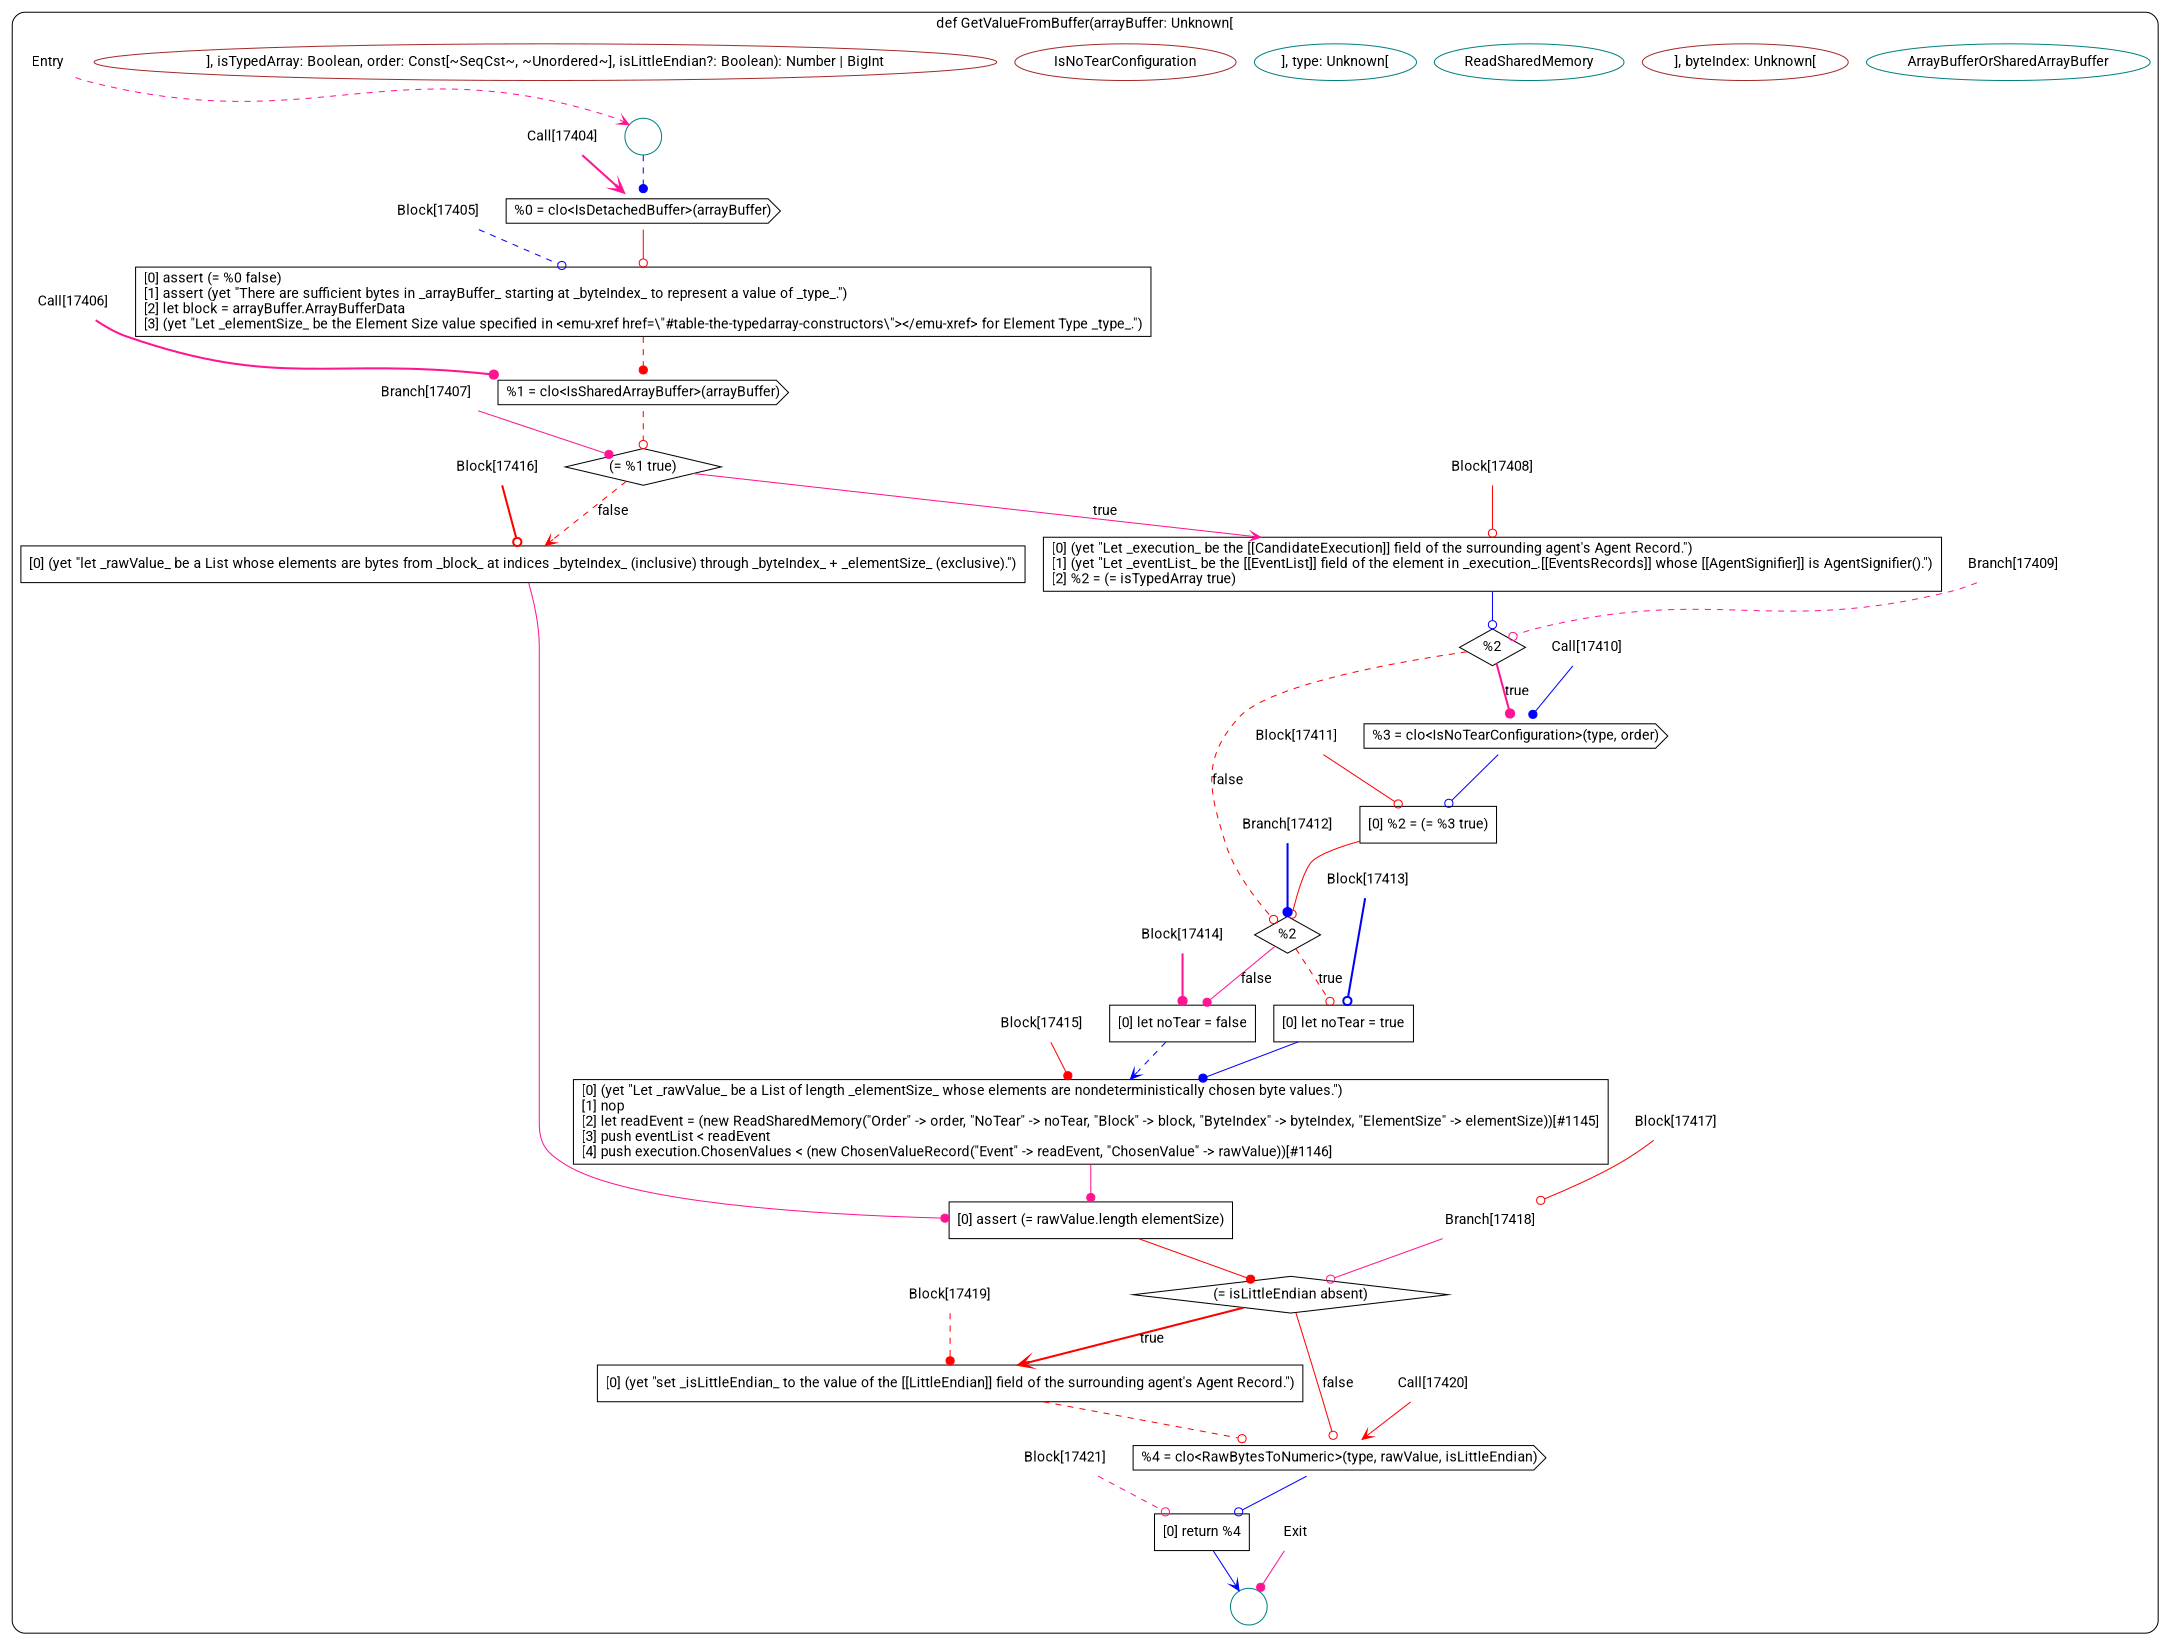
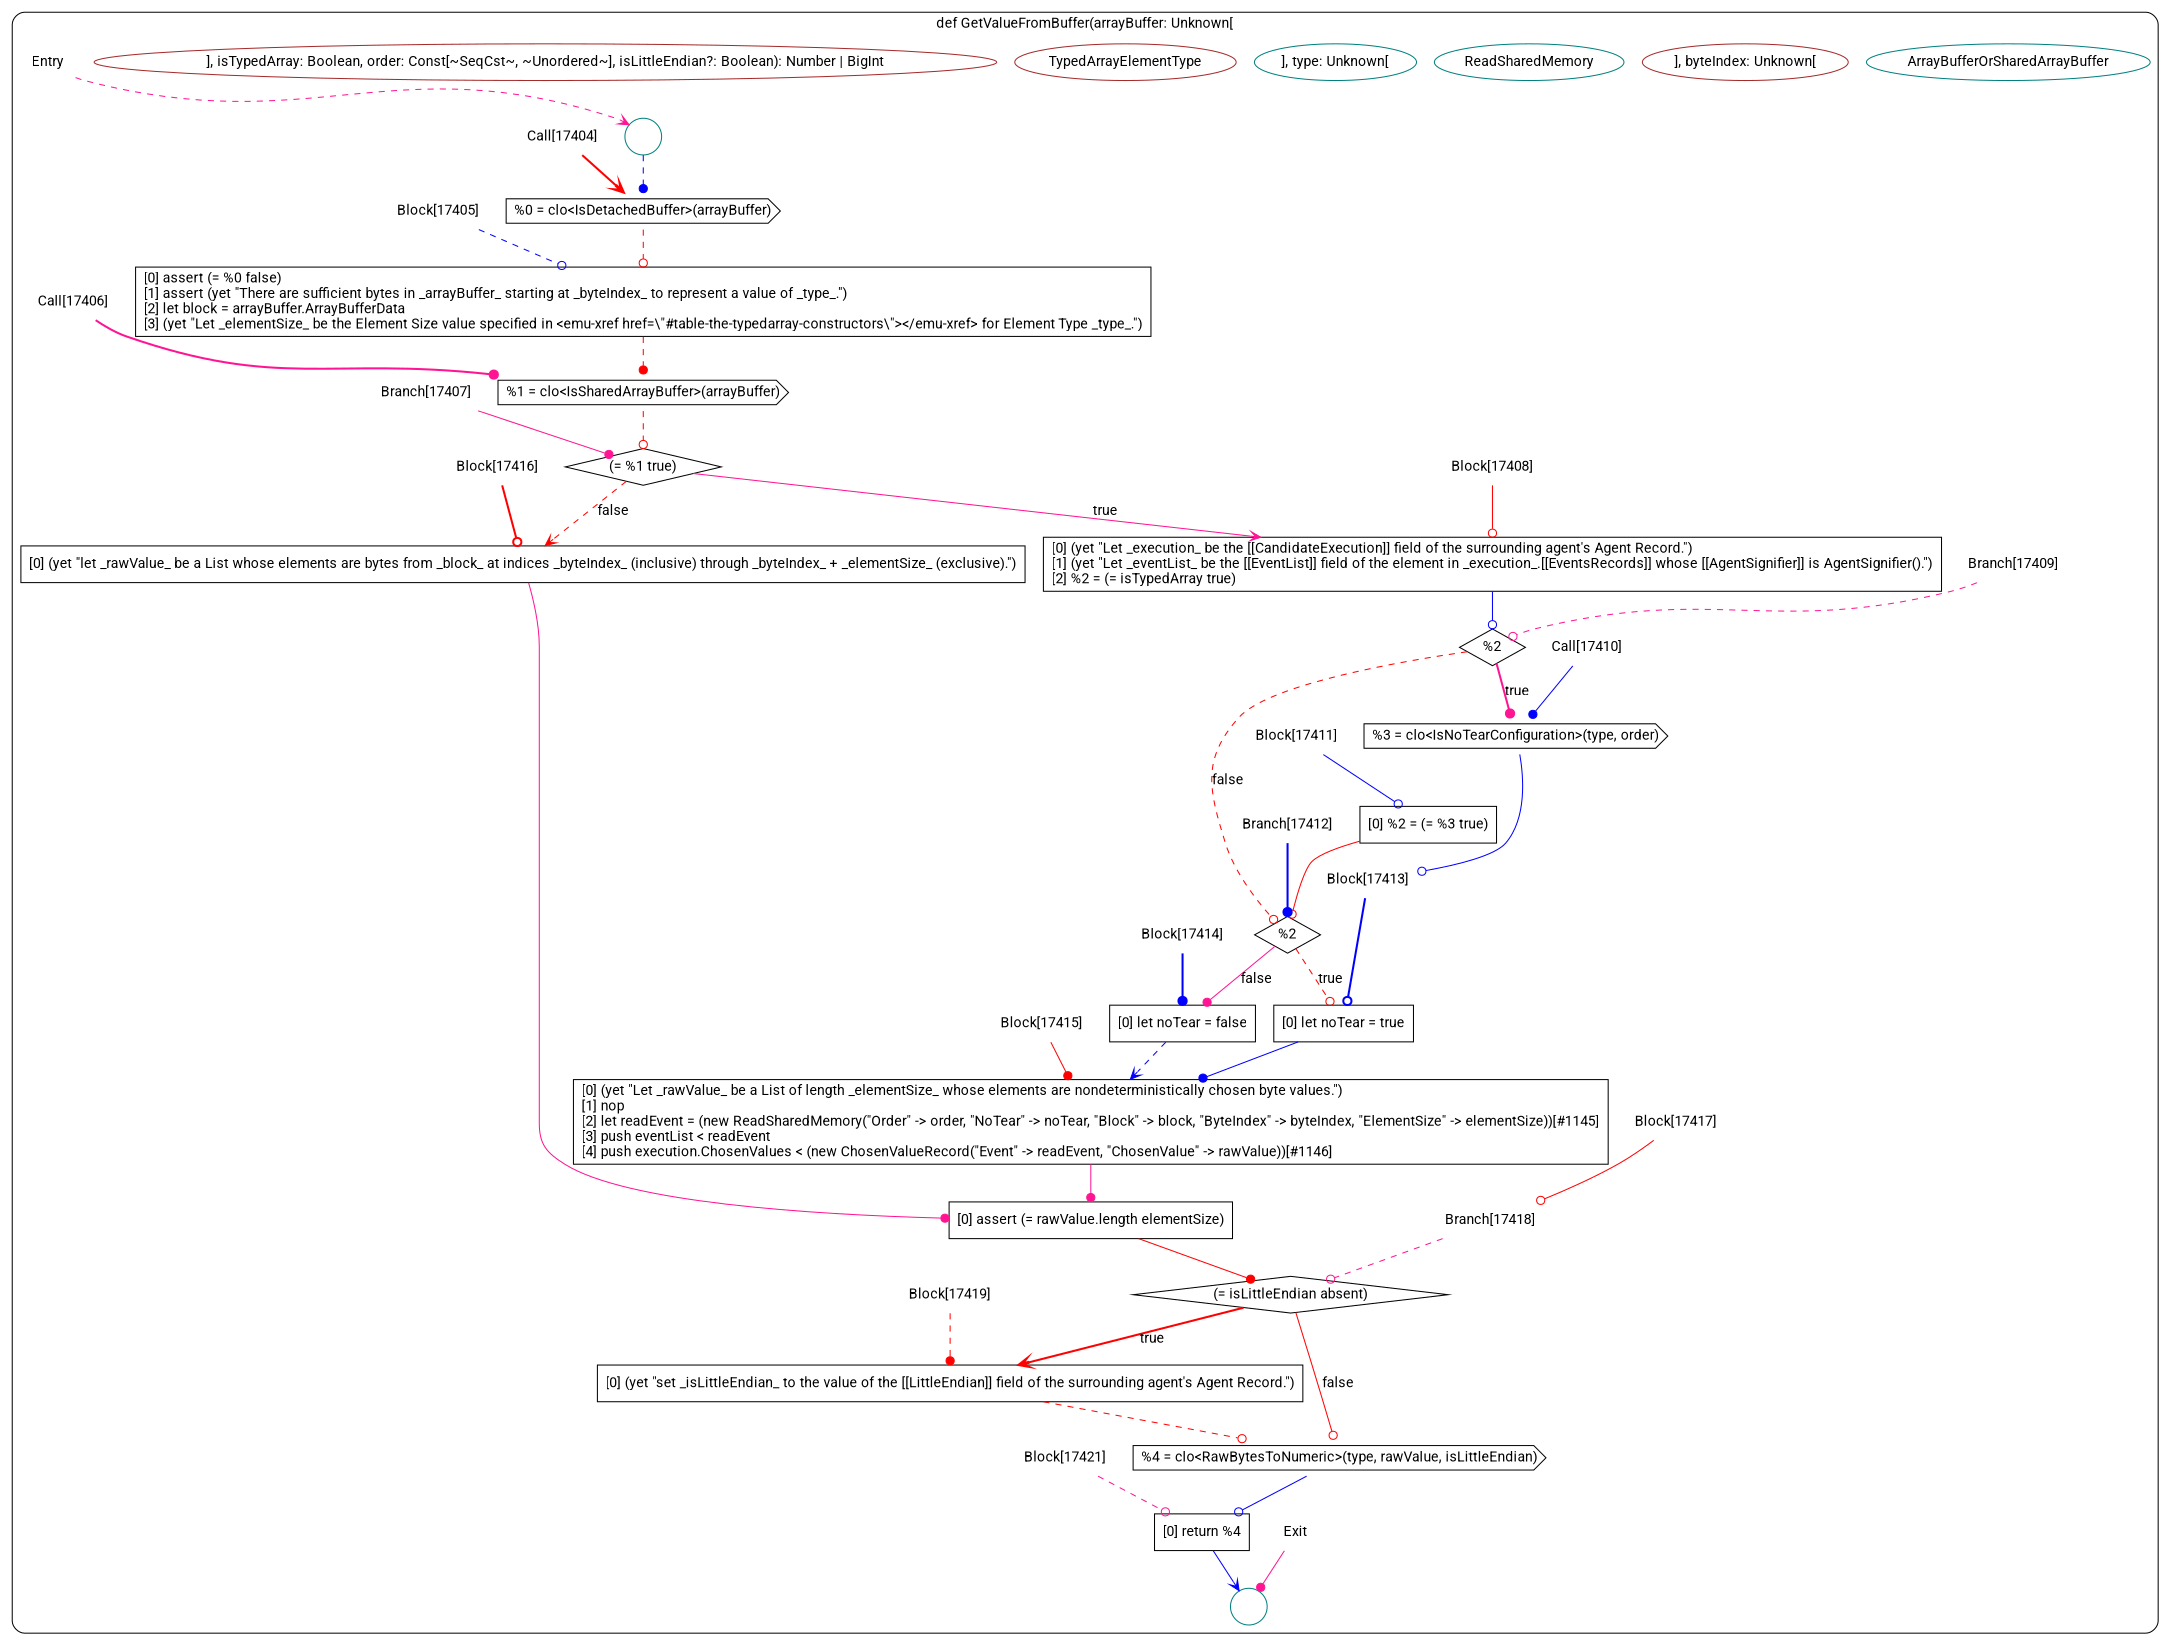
node "IsNoTearConfiguration": label "IsNoTearConfiguration" -> "TypedArrayElementType"
edge "Call[17404]" -> "%0 = clo<IsDetachedBuffer>(arrayBuffer)": color deeppink -> red
edge "%0 = clo<IsDetachedBuffer>(arrayBuffer)" -> "[0] assert (= %0 false)": style solid -> dashed
edge "%3 = clo<IsNoTearConfiguration>(type, order)" -> "[0] %2 = (= %3 true)": now "%3 = clo<IsNoTearConfiguration>(type, order)" -> "Block[17413]"
edge "Block[17411]" -> "[0] %2 = (= %3 true)": color red -> blue
edge "Block[17414]" -> "[0] let noTear = false": color deeppink -> blue
edge "Branch[17418]" -> "(= isLittleEndian absent)": style solid -> dashed
node "Call[17420]": removed
